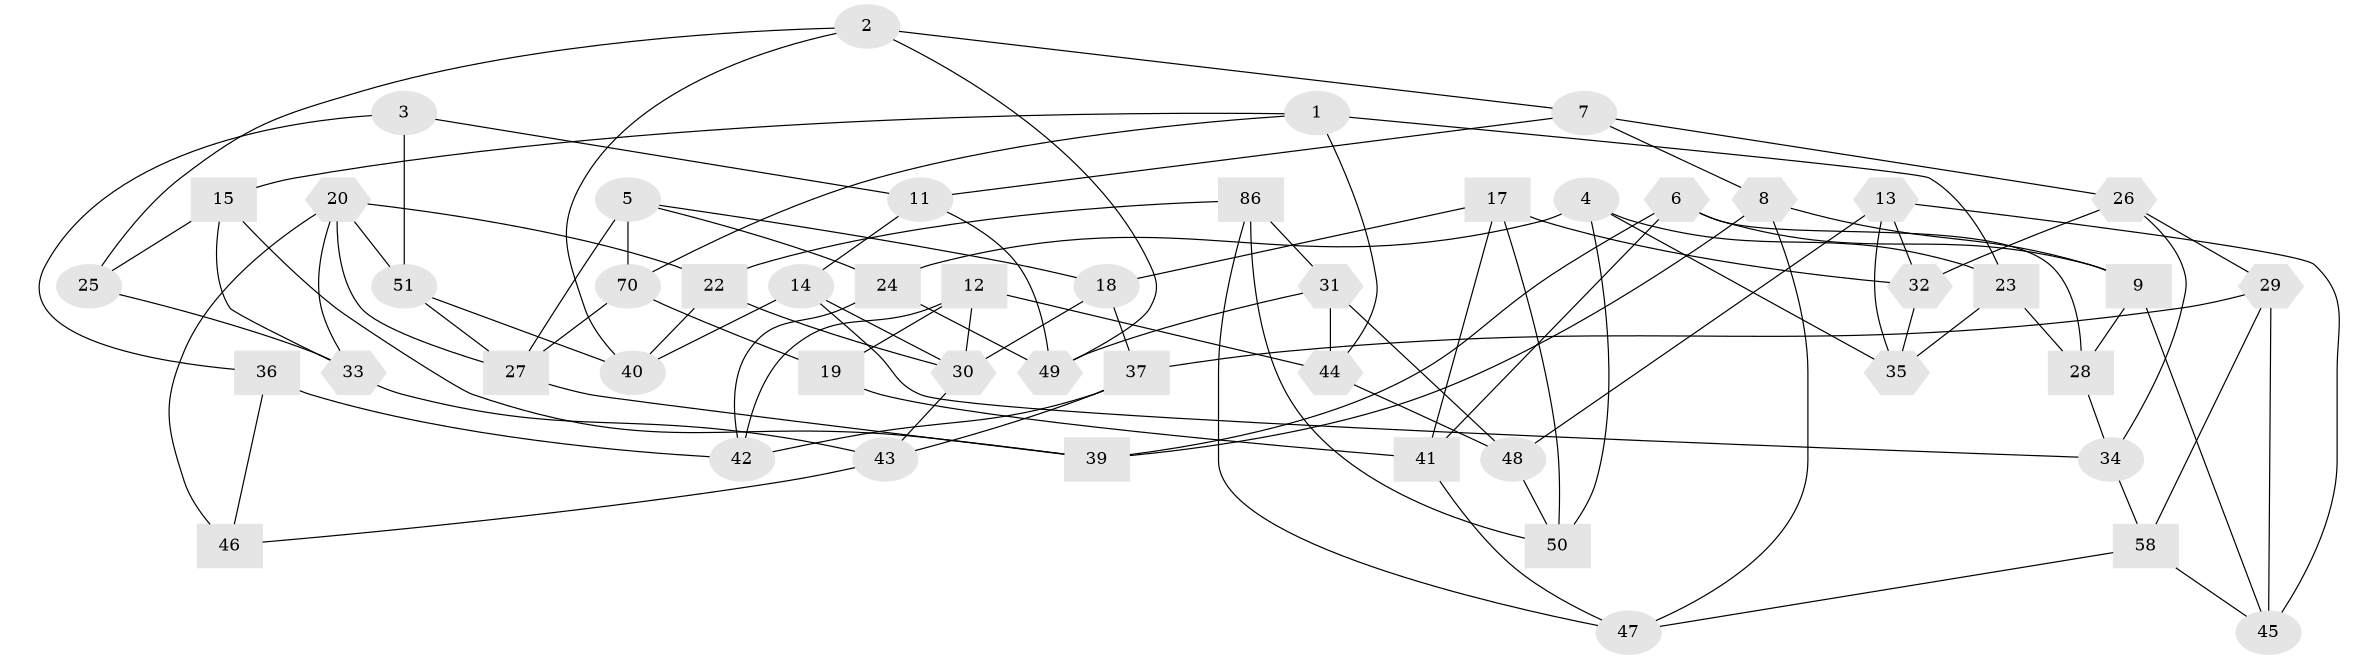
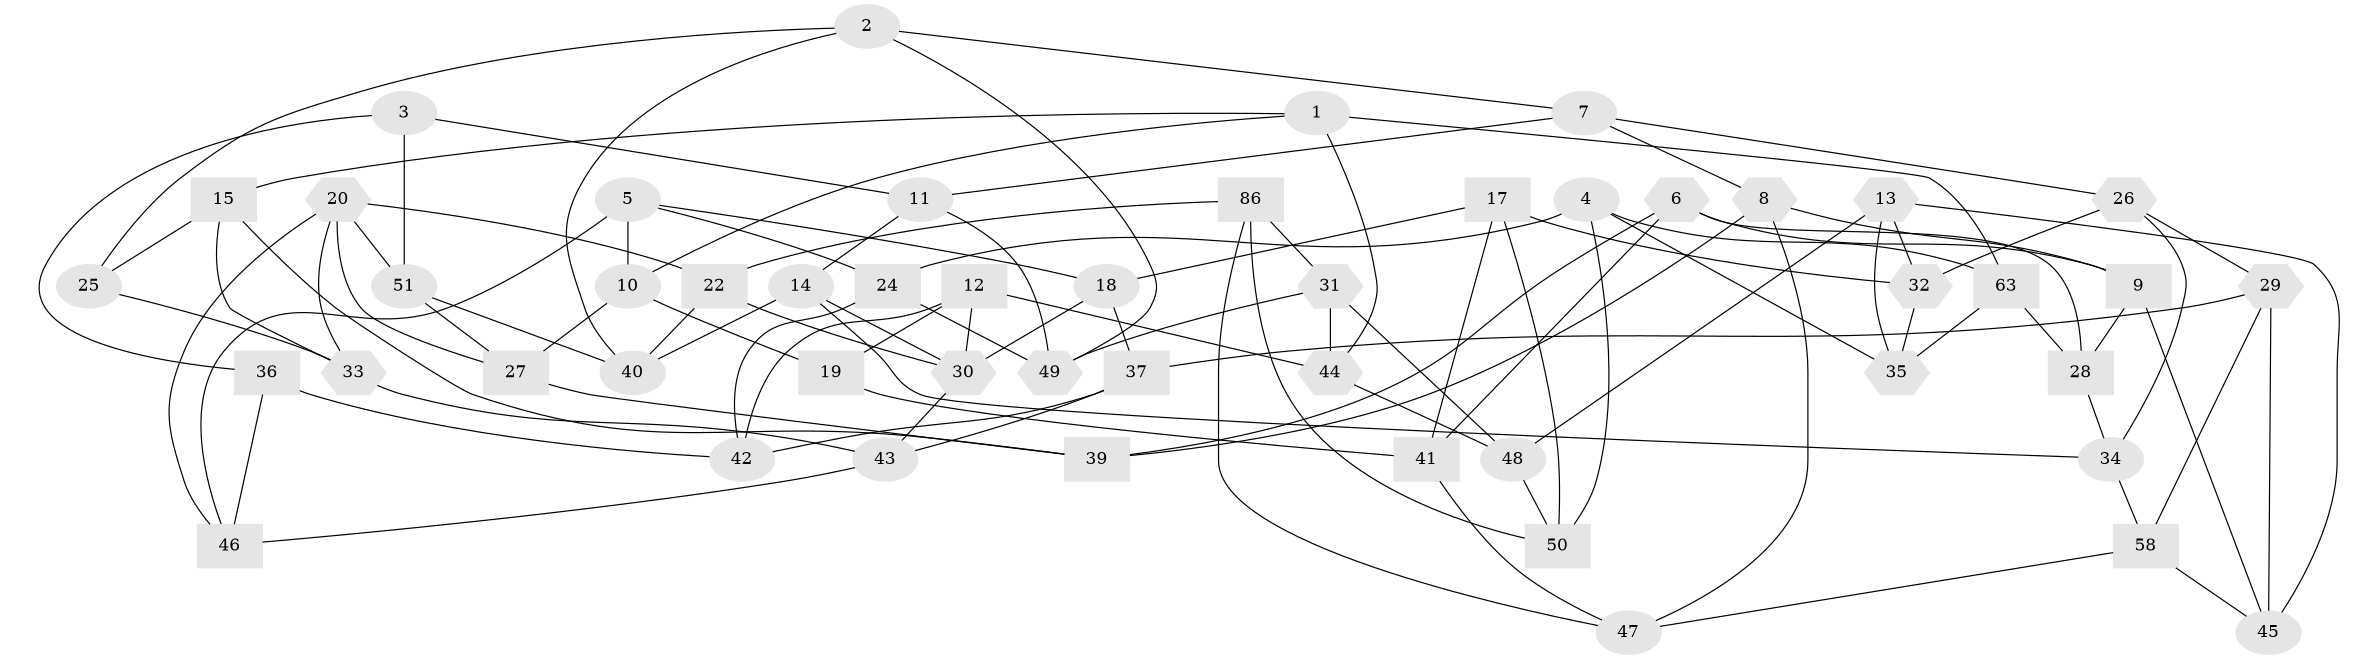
node "70": label "70" -> "10"
node "23": label "23" -> "63"
edge "5" -- "27": now "5" -- "46"
